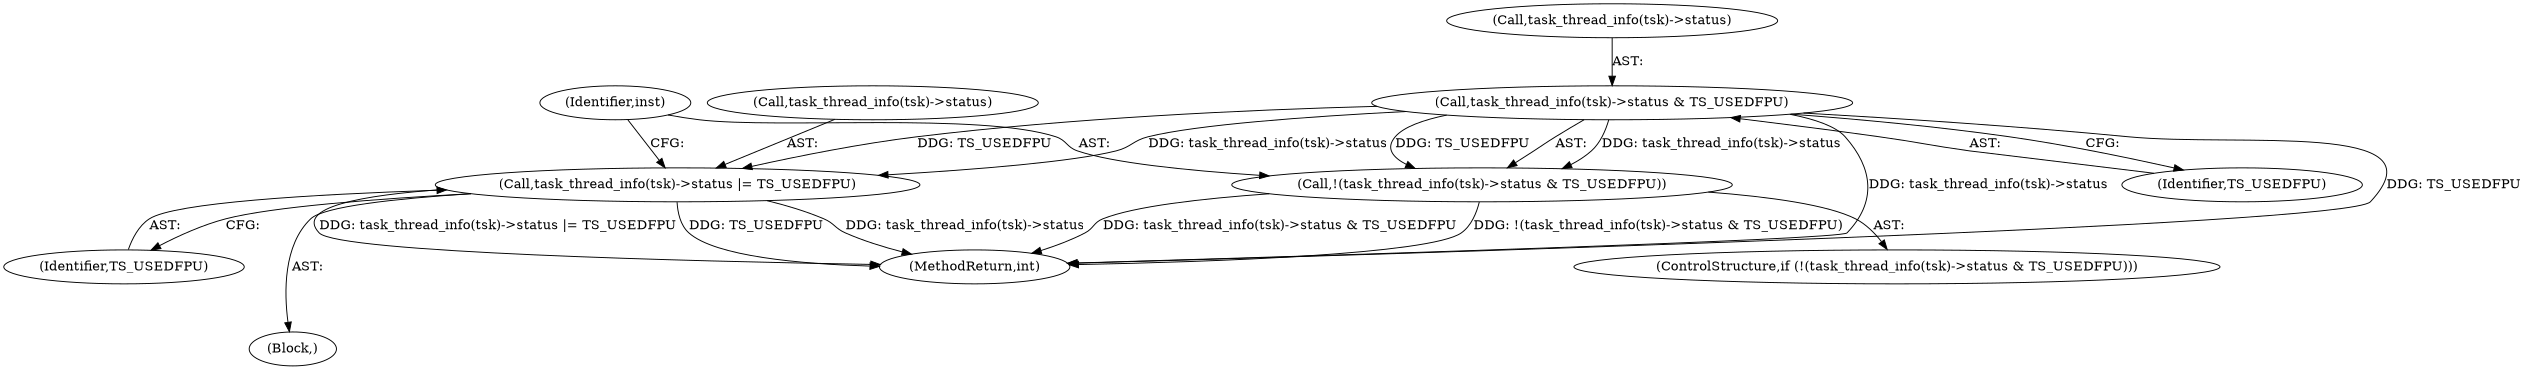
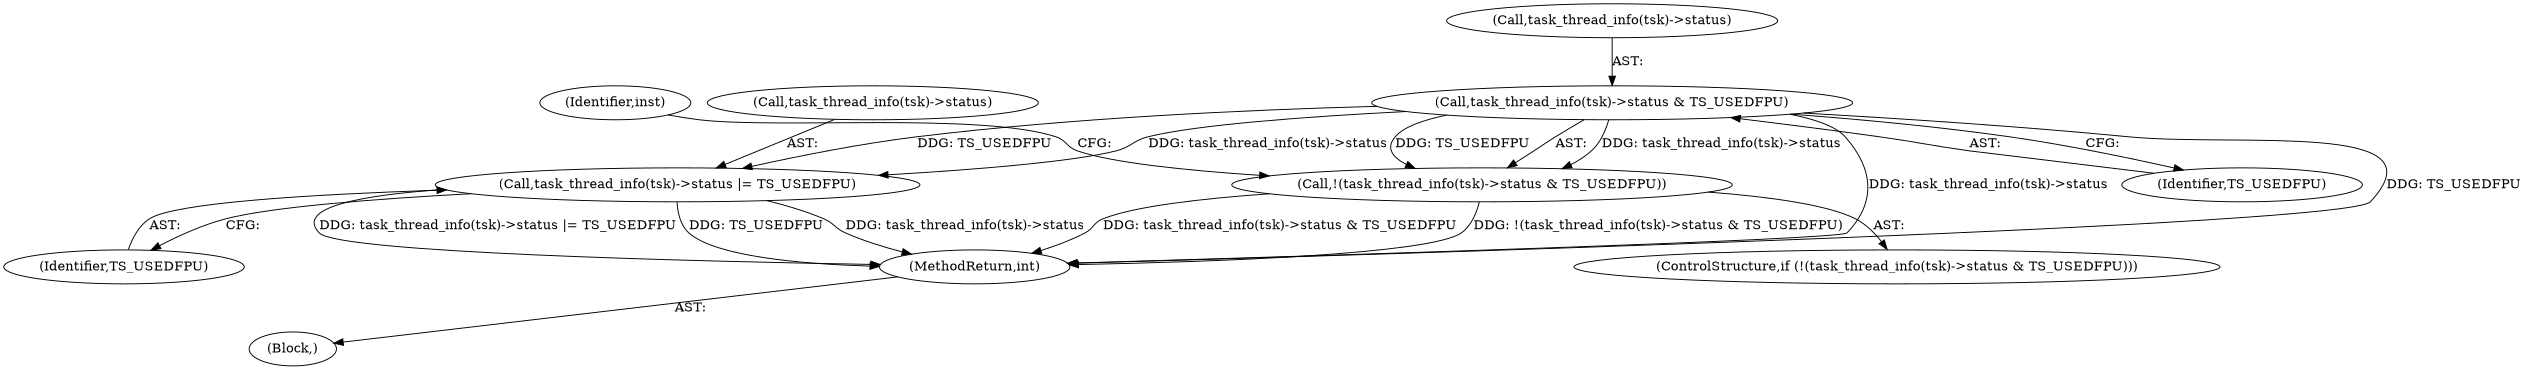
edge "(Identifier,inst)" -> "(Call,task_thread_info(tsk)->status |= TS_USEDFPU)": removed, label "CFG:"
edge "(Identifier,inst)" -> "(Call,!(task_thread_info(tsk)->status & TS_USEDFPU))": label "AST: " -> "CFG: "
edge "(Call,task_thread_info(tsk)->status |= TS_USEDFPU)" -> "(Block,)": now "(MethodReturn,int)" -> "(Block,)"
